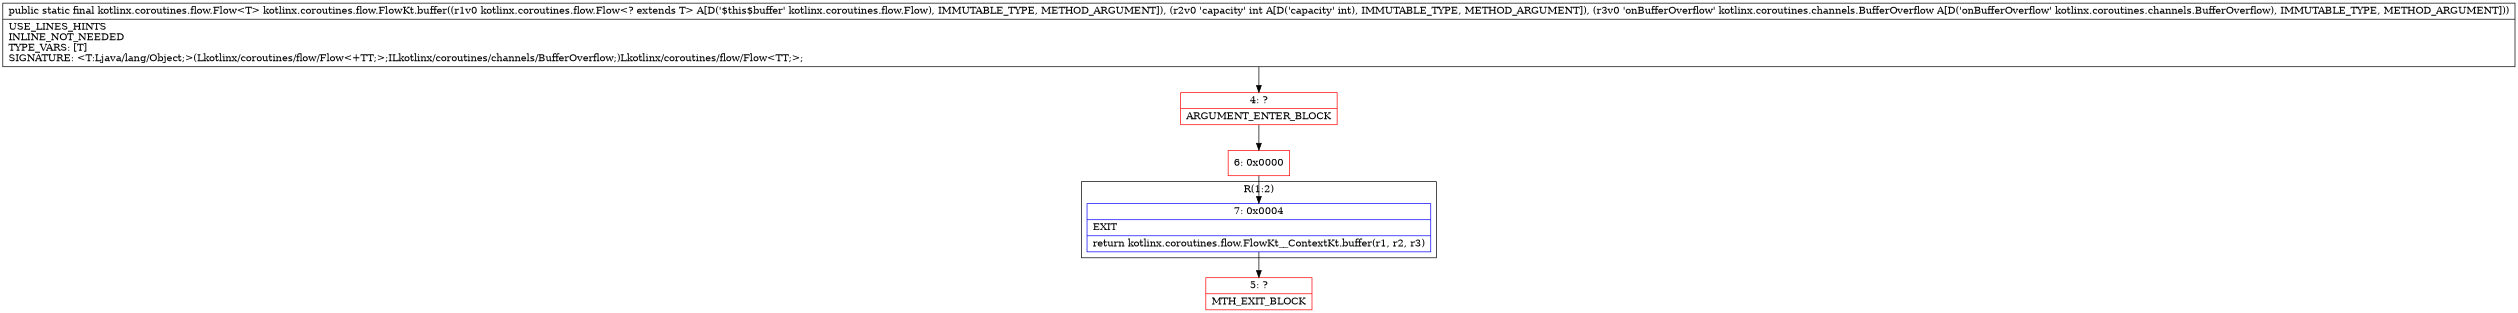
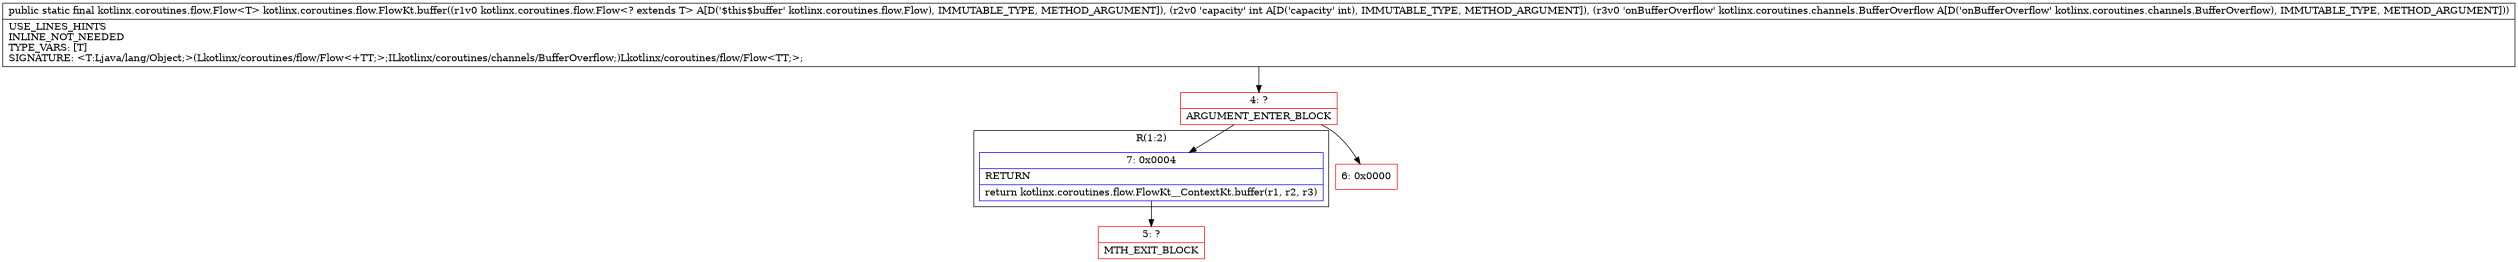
edge "6: 0x0000" -> "7: 0x0004": now "4: ?" -> "7: 0x0004"
node "7: 0x0004": text "EXIT" -> "RETURN"
